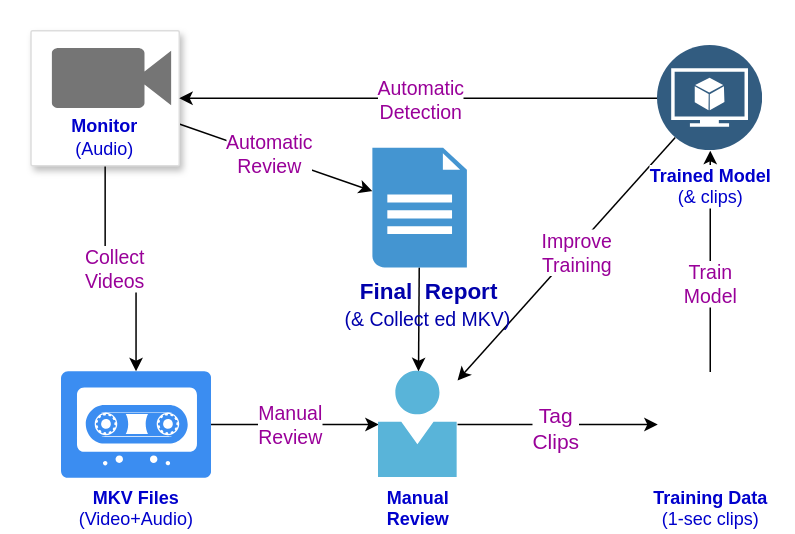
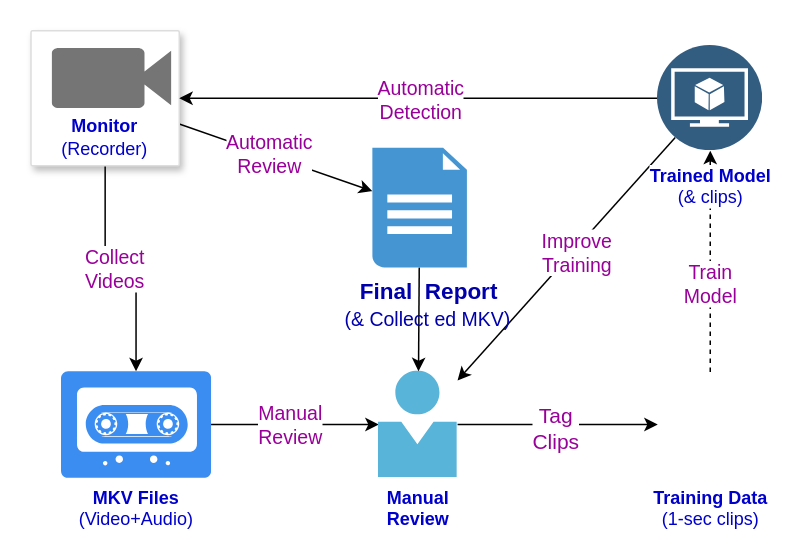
node "Monitor (Audio)": label "Monitor (Audio)" -> "Monitor (Recorder)"
edge "Training Data (1-sec clips)" -> "Trained Model (& clips)": style solid -> dashed
